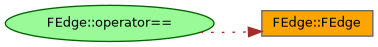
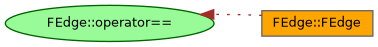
edge "FEdge::operator==" -> "FEdge::FEdge": reversed
